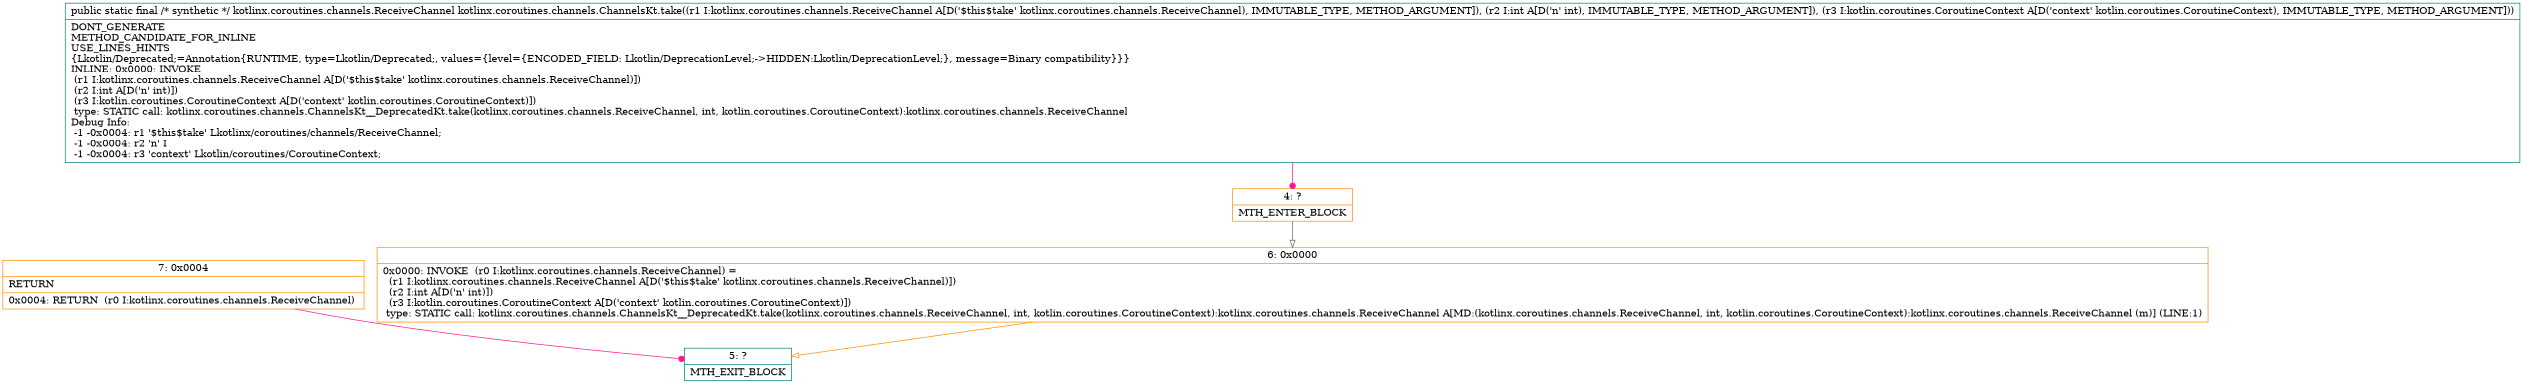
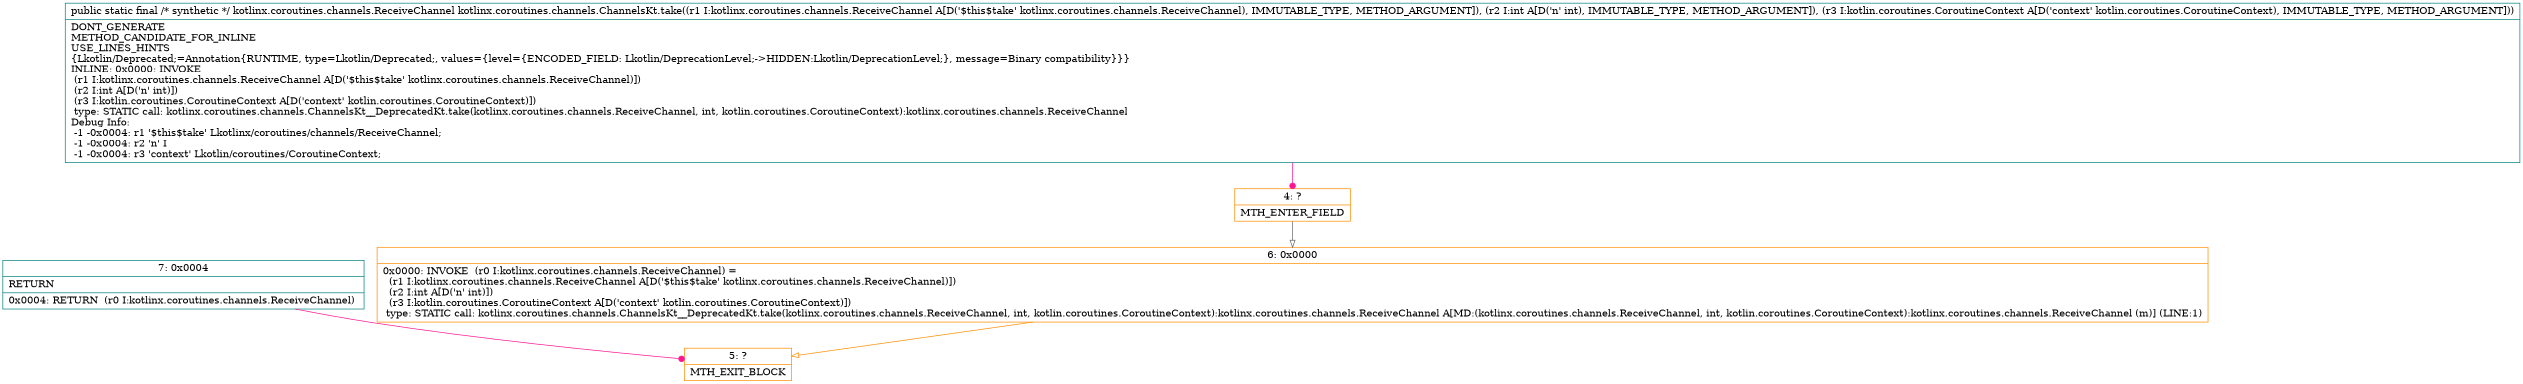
node "4: ?": text "MTH_ENTER_BLOCK" -> "MTH_ENTER_FIELD"
node "7: 0x0004": color darkorange -> teal
node "5: ?": color teal -> darkorange
